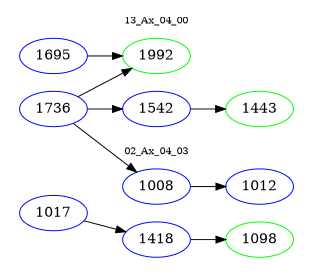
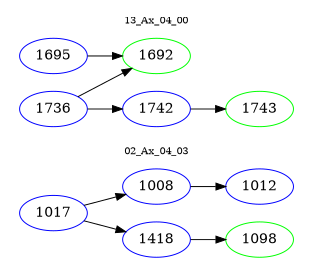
node "1992": label "1992" -> "1692"
node "1542": label "1542" -> "1742"
node "1443": label "1443" -> "1743"
edge "1736" -> "1008": now "1017" -> "1008"
